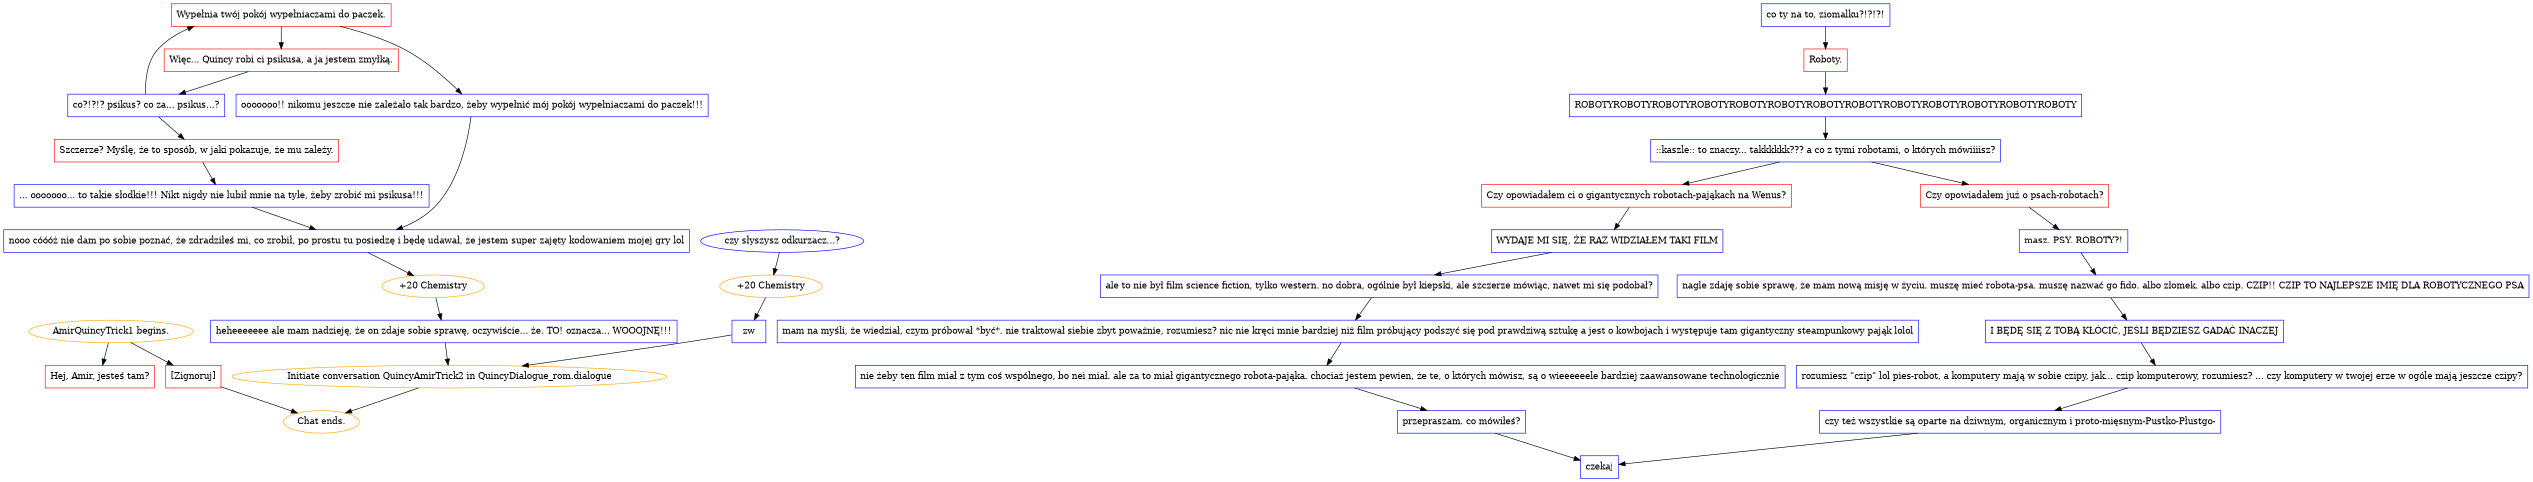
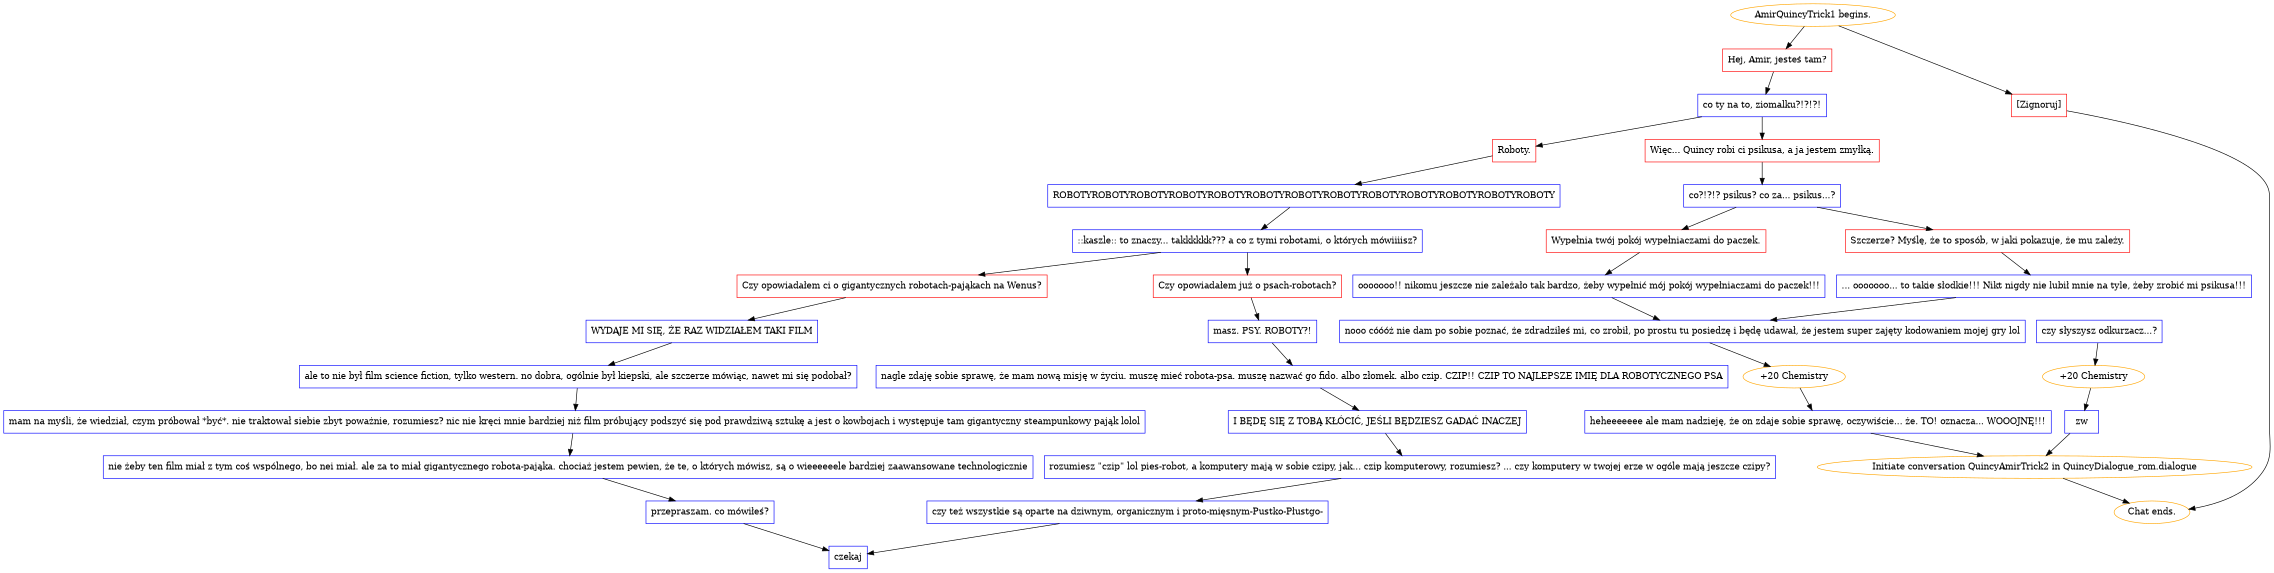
edge "Wypełnia twój pokój wypełniaczami do paczek." -> "Więc... Quincy robi ci psikusa, a ja jestem zmyłką.": now "co ty na to, ziomalku?!?!?!" -> "Więc... Quincy robi ci psikusa, a ja jestem zmyłką."
edge "Hej, Amir, jesteś tam?" -> "co ty na to, ziomalku?!?!?!": added
node "czy słyszysz odkurzacz...?": shape ellipse -> box
